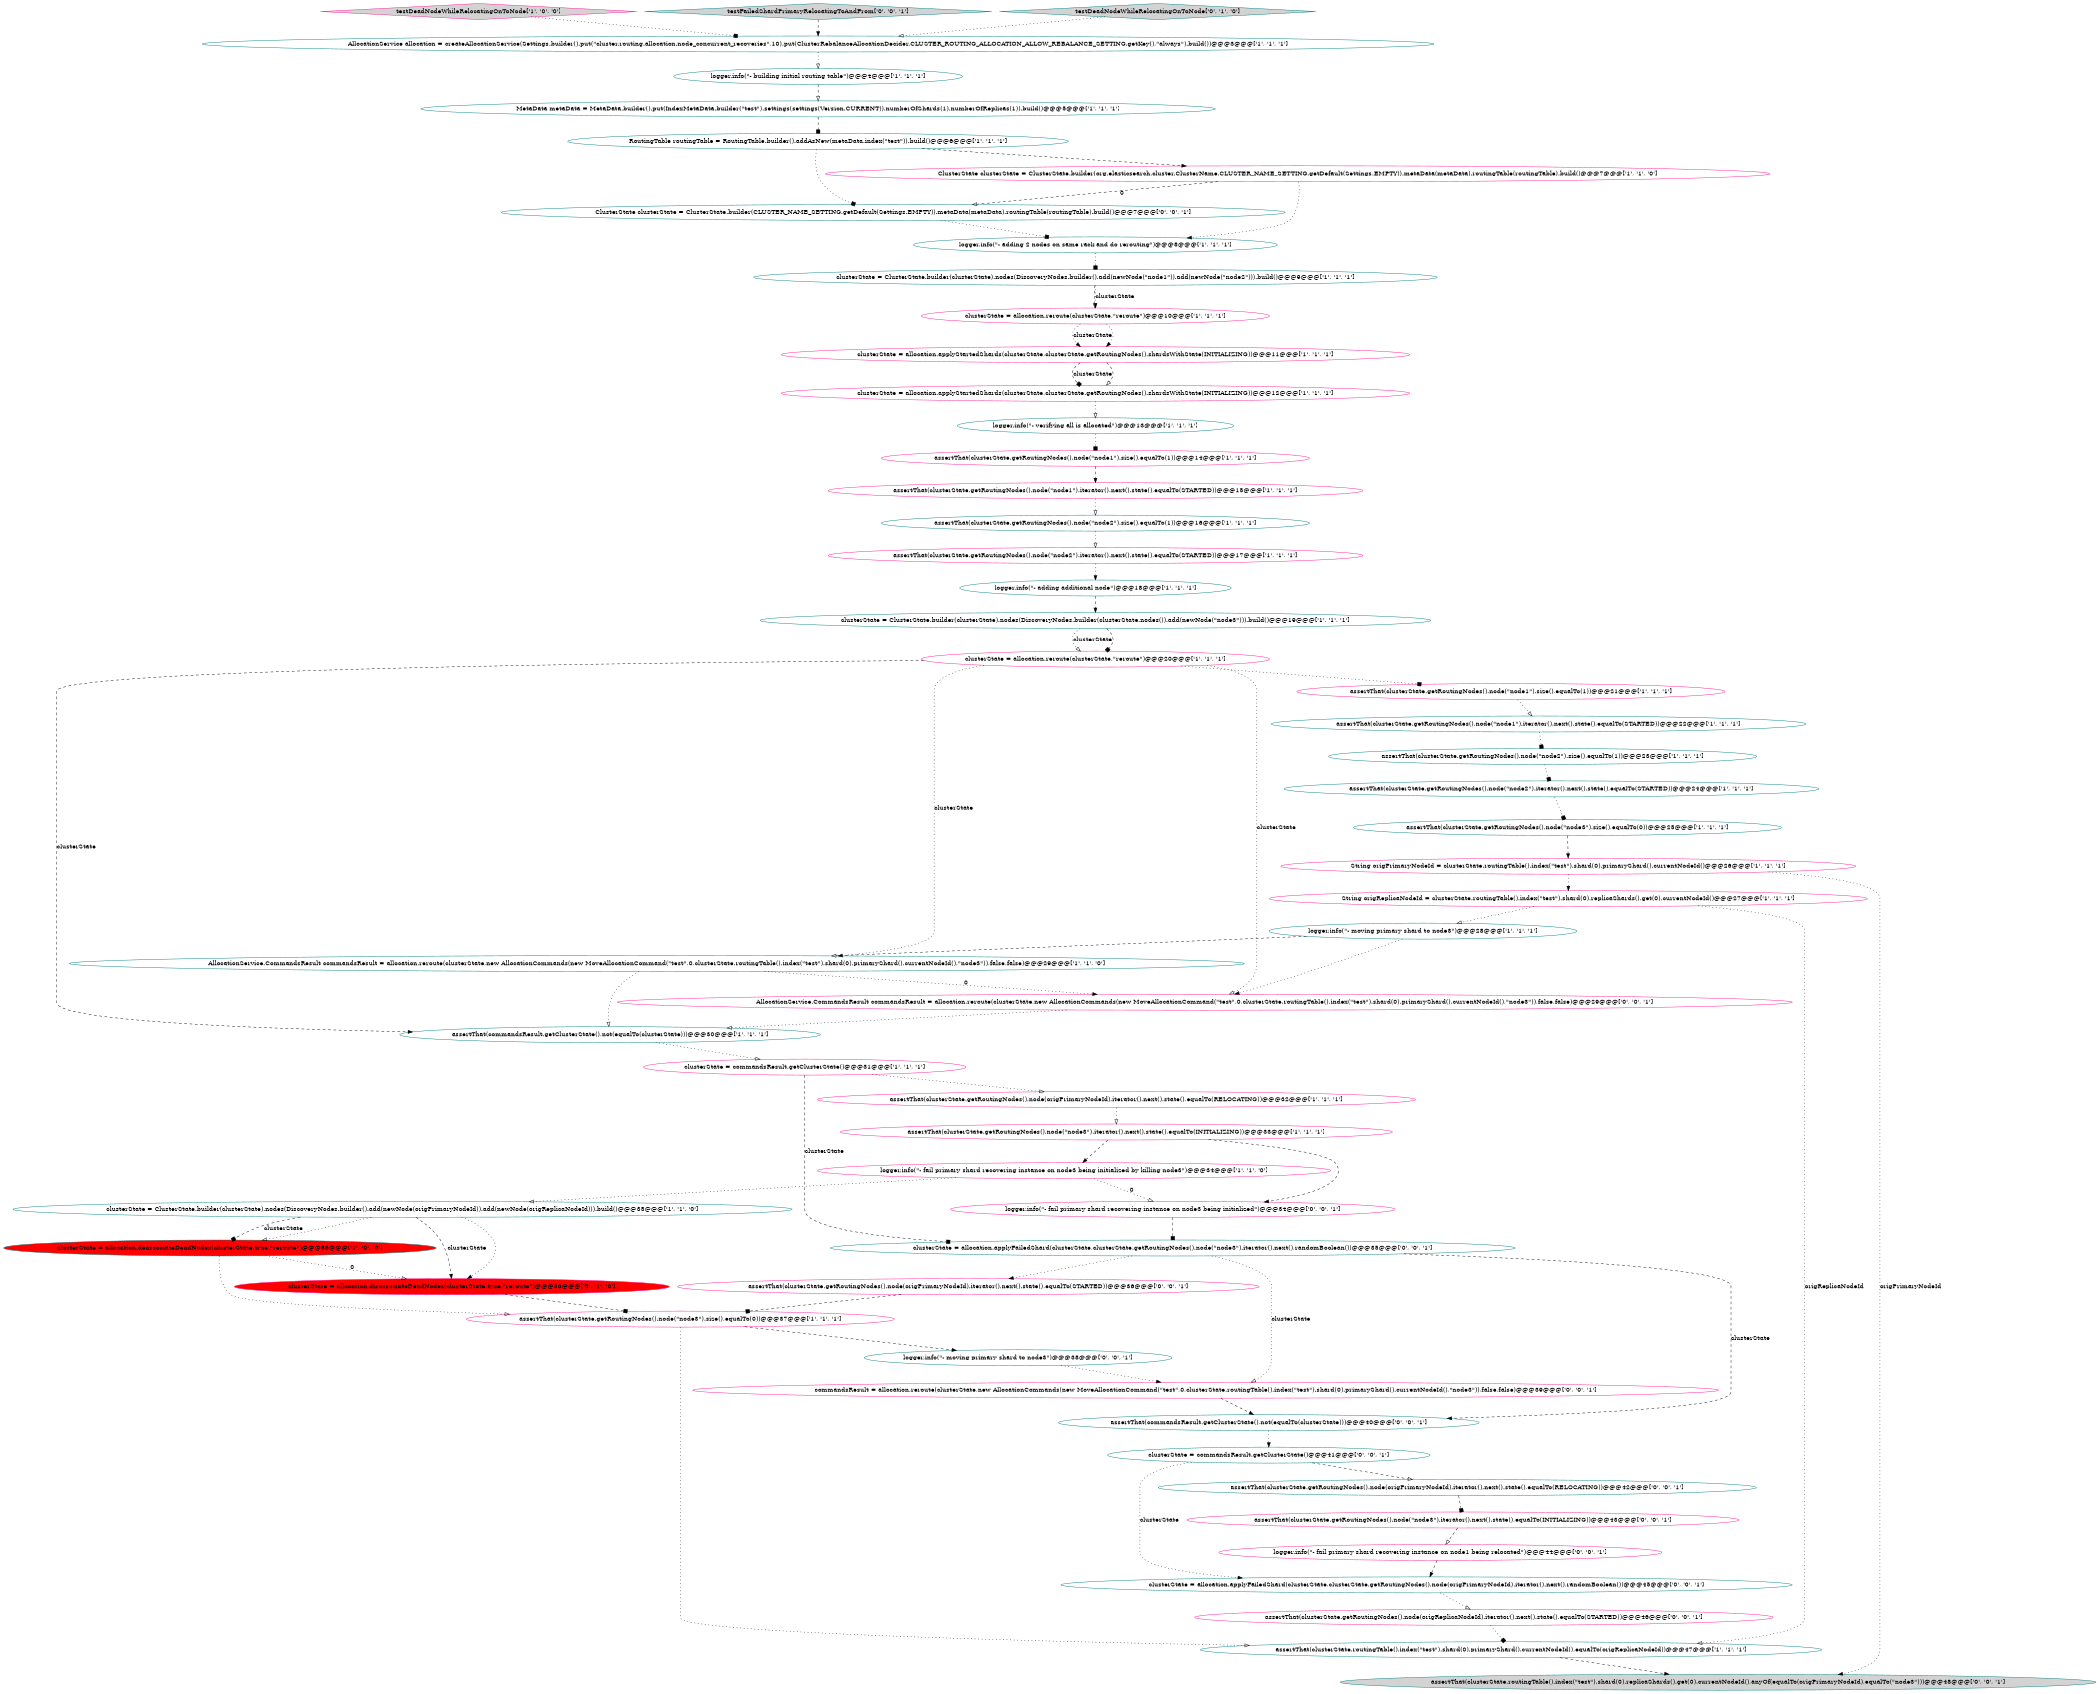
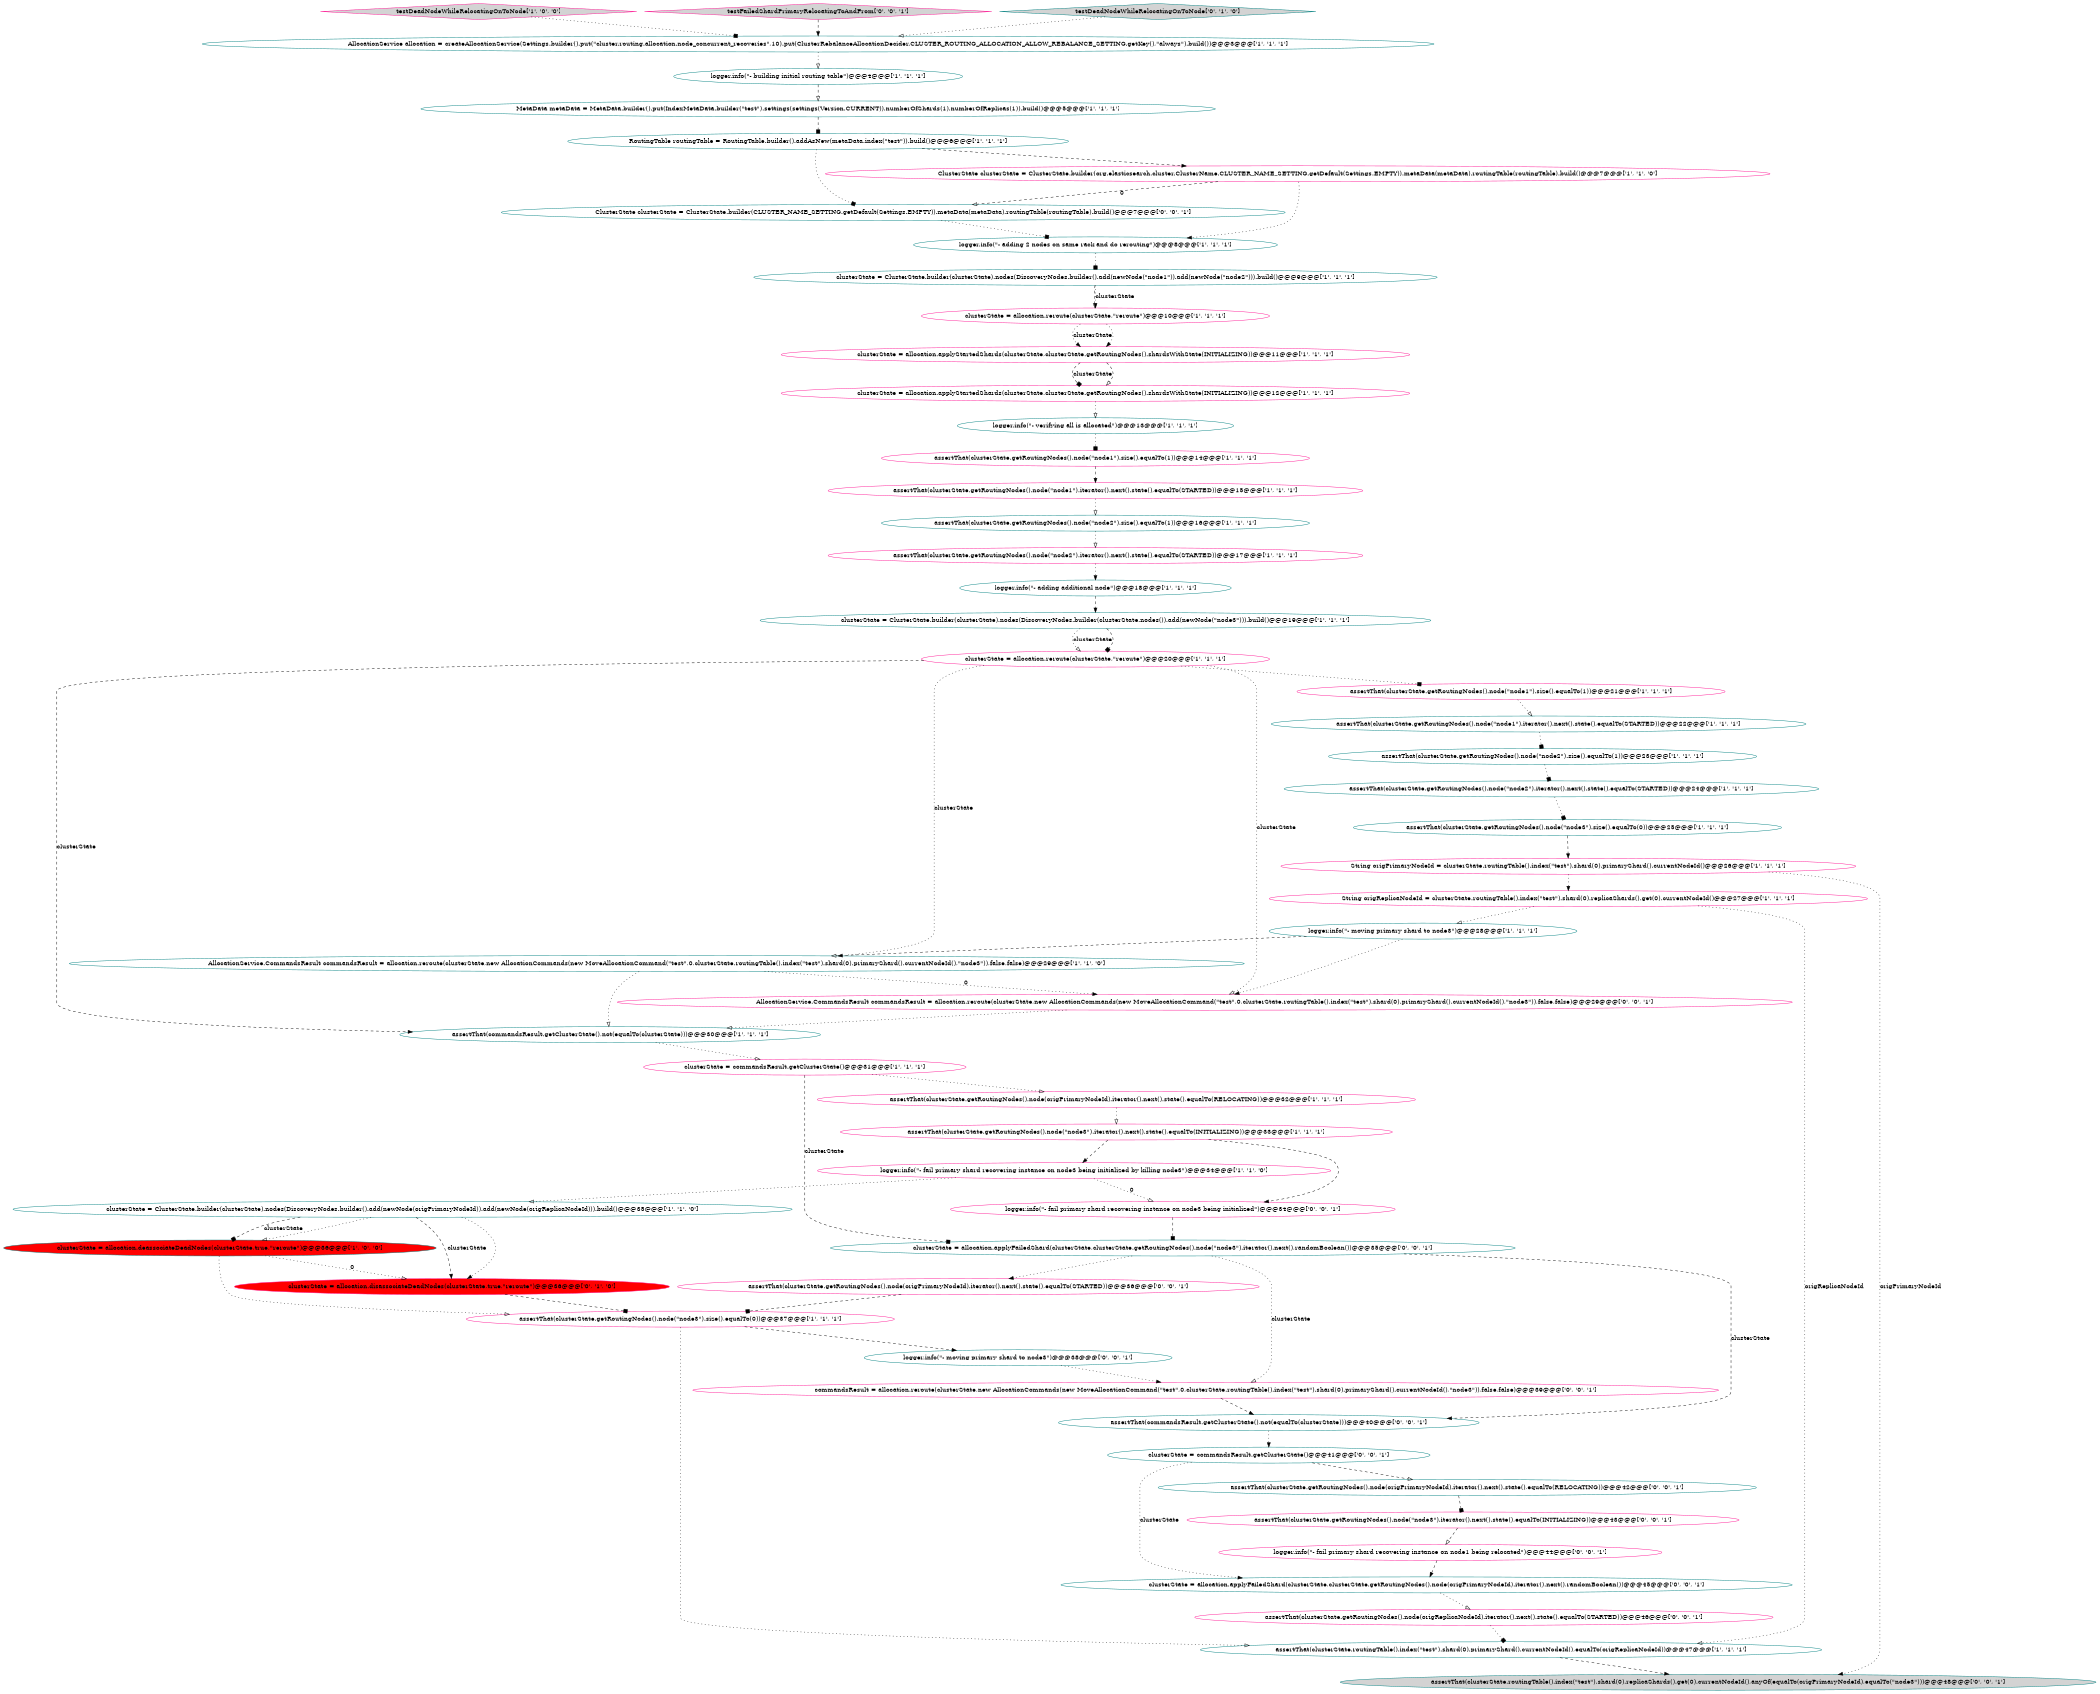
node "testFailedShardPrimaryRelocatingToAndFrom['0', '0', '1']": color teal -> deeppink
